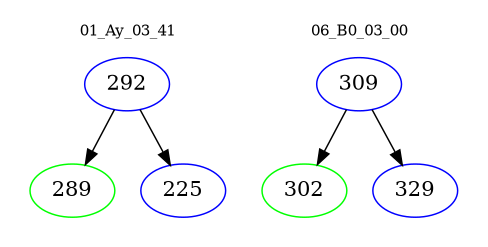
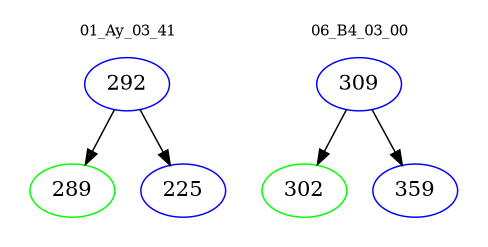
cluster "06_B0_03_00": label "06_B0_03_00" -> "06_B4_03_00"
node "329": label "329" -> "359"
